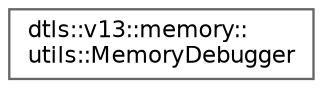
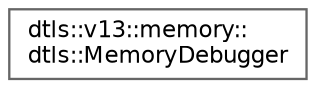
node "dtls::v13::memory:: utils::MemoryDebugger": label "dtls::v13::memory:: utils::MemoryDebugger" -> "dtls::v13::memory:: dtls::MemoryDebugger"
